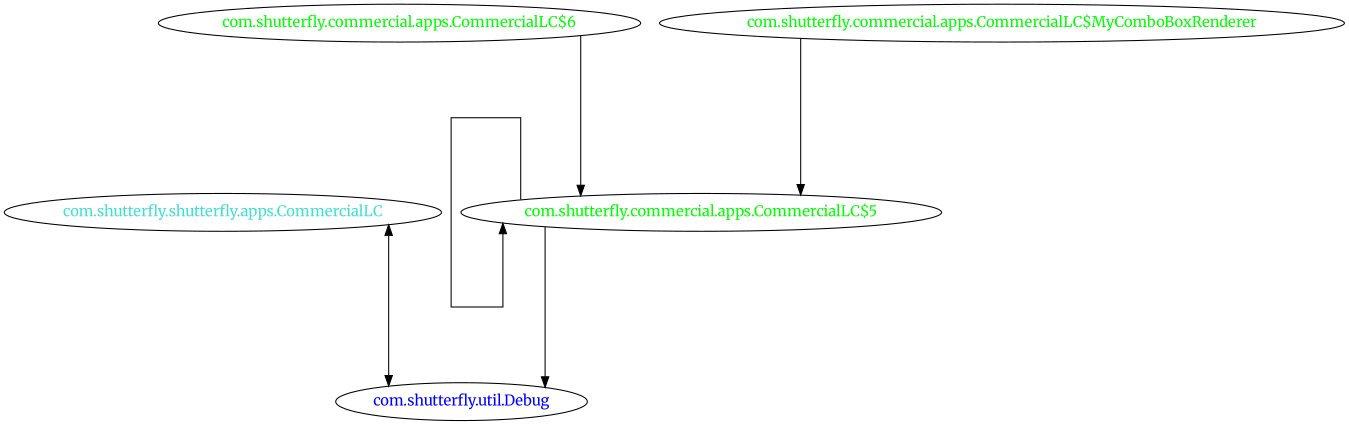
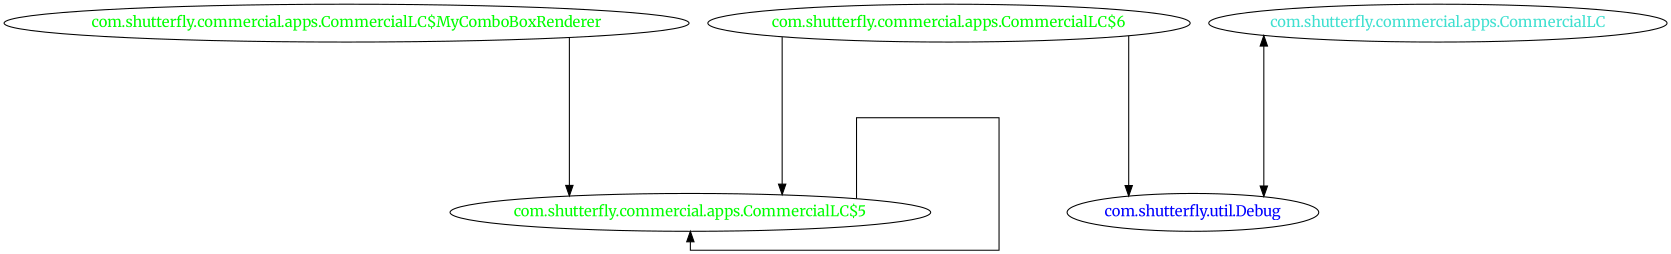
node "com.shutterfly.shutterfly.apps.CommercialLC": label "com.shutterfly.shutterfly.apps.CommercialLC" -> "com.shutterfly.commercial.apps.CommercialLC"
edge "com.shutterfly.commercial.apps.CommercialLC$5" -> "com.shutterfly.util.Debug": now "com.shutterfly.commercial.apps.CommercialLC$6" -> "com.shutterfly.util.Debug"
